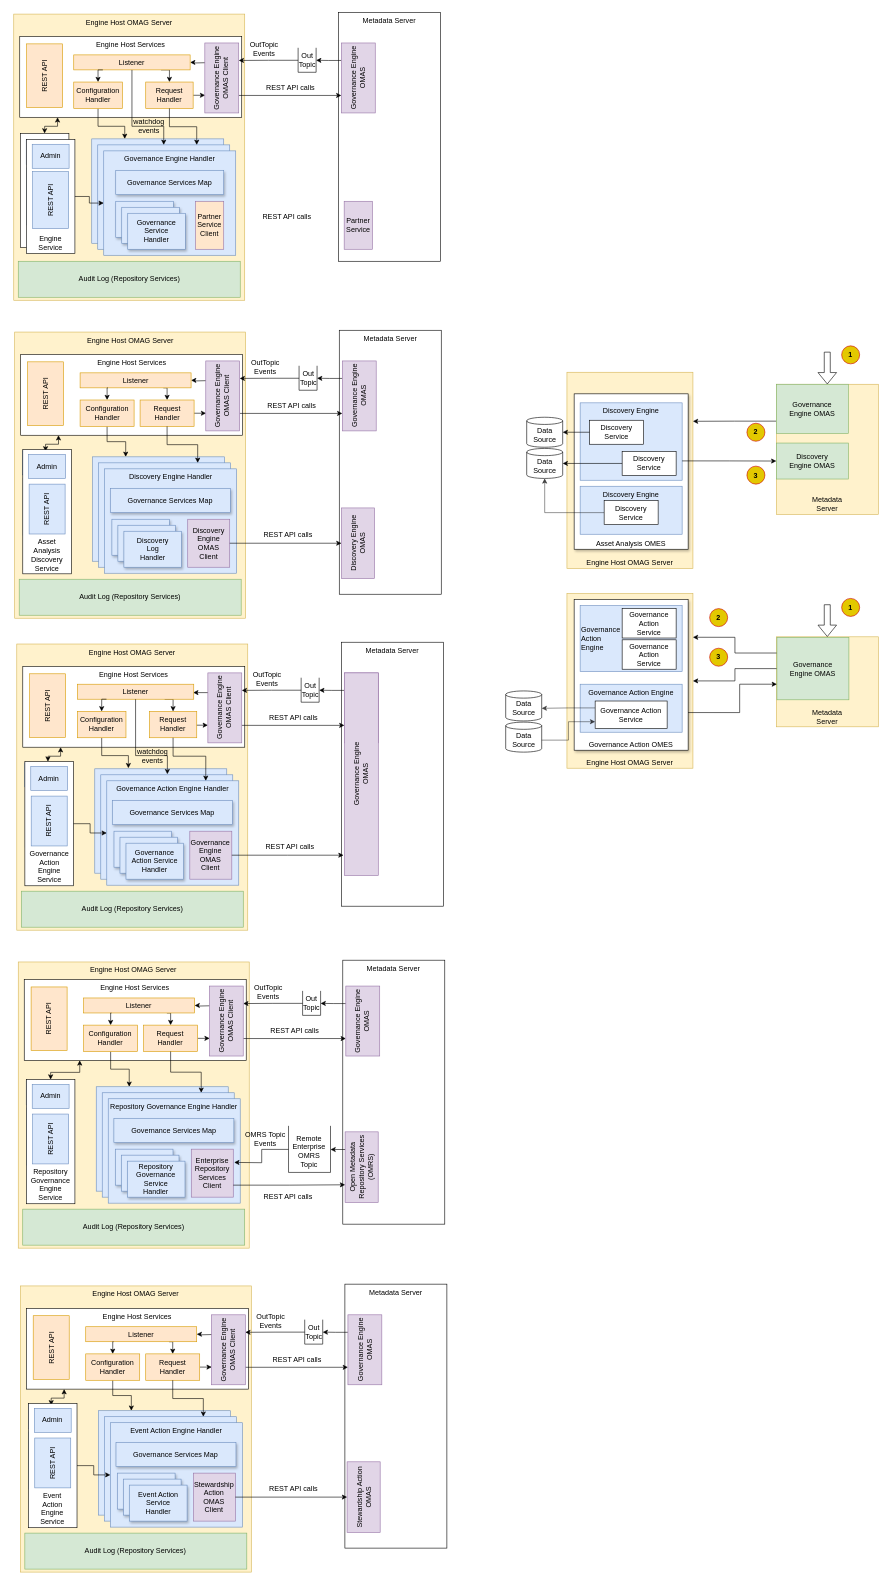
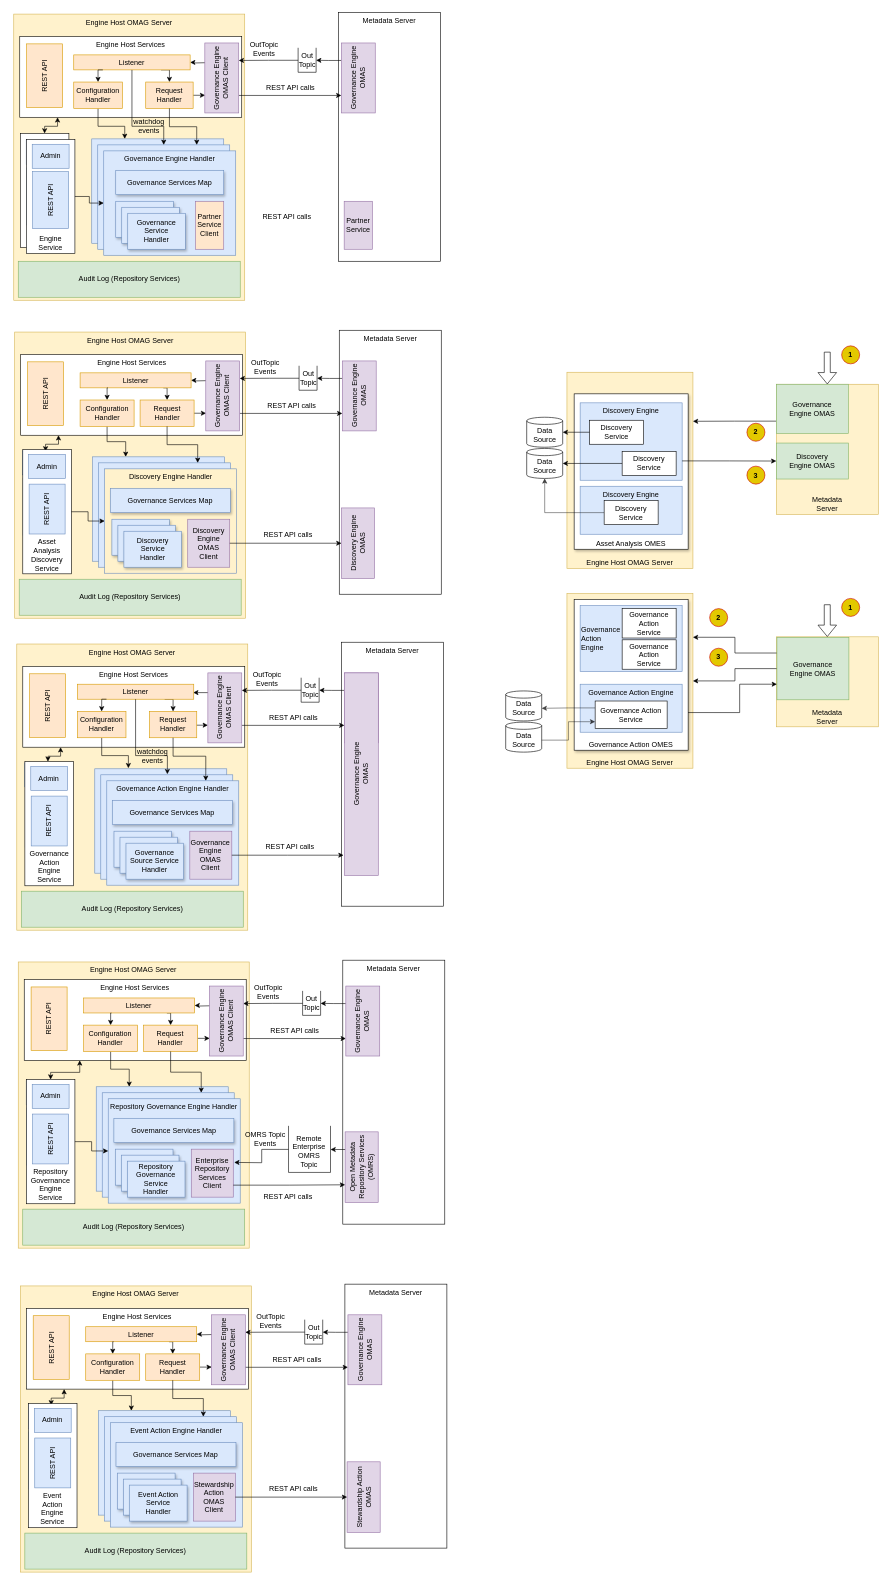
edge "Asset Analysis Discovery Service" -> "Discovery Engine Handler": added
node "Discovery Engine Handler": fillcolor #dae8fc -> #fff2cc
node "Discovery Log Handler": label "Discovery Log Handler" -> "Discovery Service Handler"
edge "Governance Action Engine Service" -> "Governance Action Engine Handler": removed
node "Governance Action Service Handler": label "Governance Action Service Handler" -> "Governance Source Service Handler"
edge "Repository Governance Engine Service" -> "Repository Governance Engine Handler": added
edge "Event Action Engine Service" -> "Event Action Engine Handler": removed
